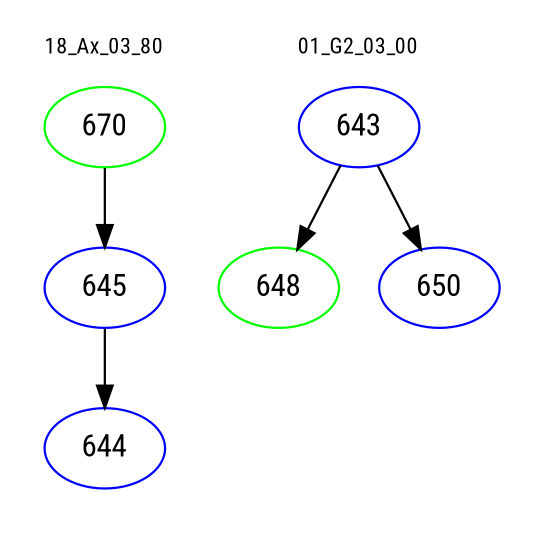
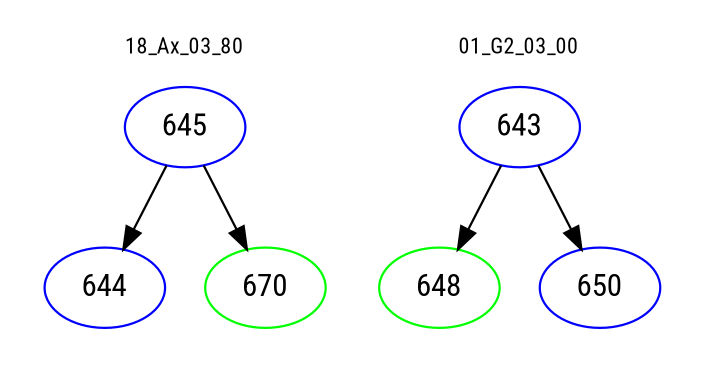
edge "670" -> "645": reversed
